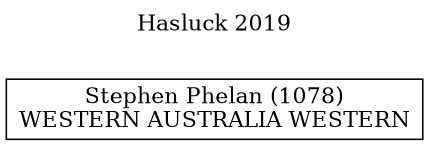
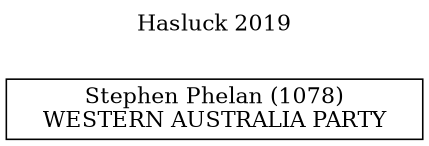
node "Stephen Phelan (1078) WESTERN AUSTRALIA WESTERN": label "Stephen Phelan (1078) WESTERN AUSTRALIA WESTERN" -> "Stephen Phelan (1078) WESTERN AUSTRALIA PARTY"
